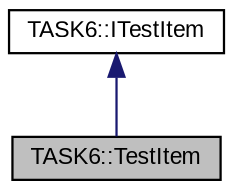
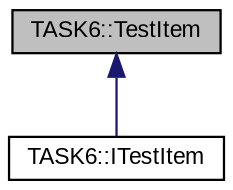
edge "TASK6::TestItem" -> "TASK6::ITestItem": reversed
